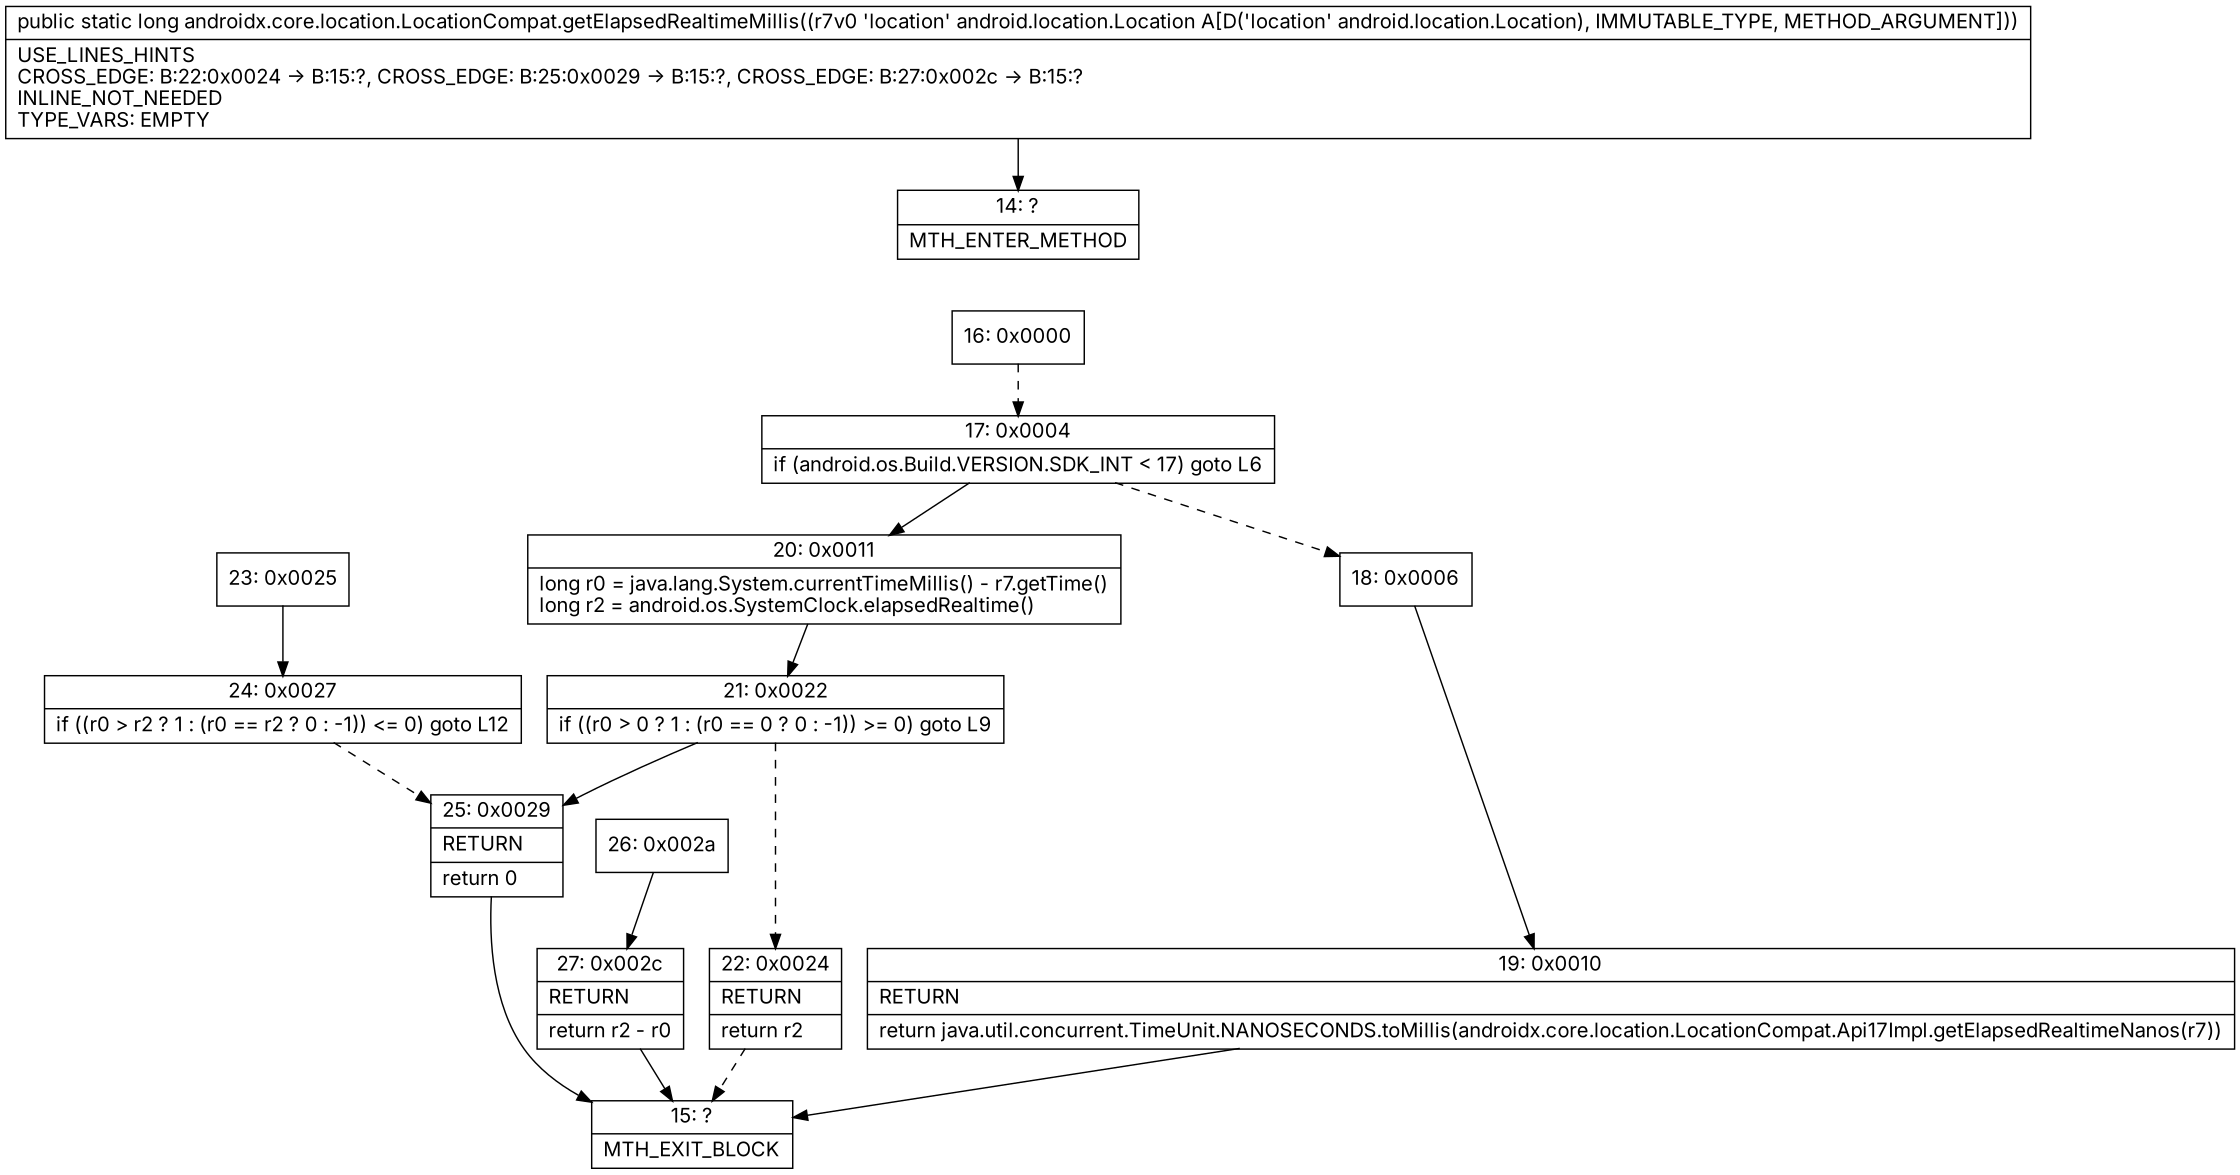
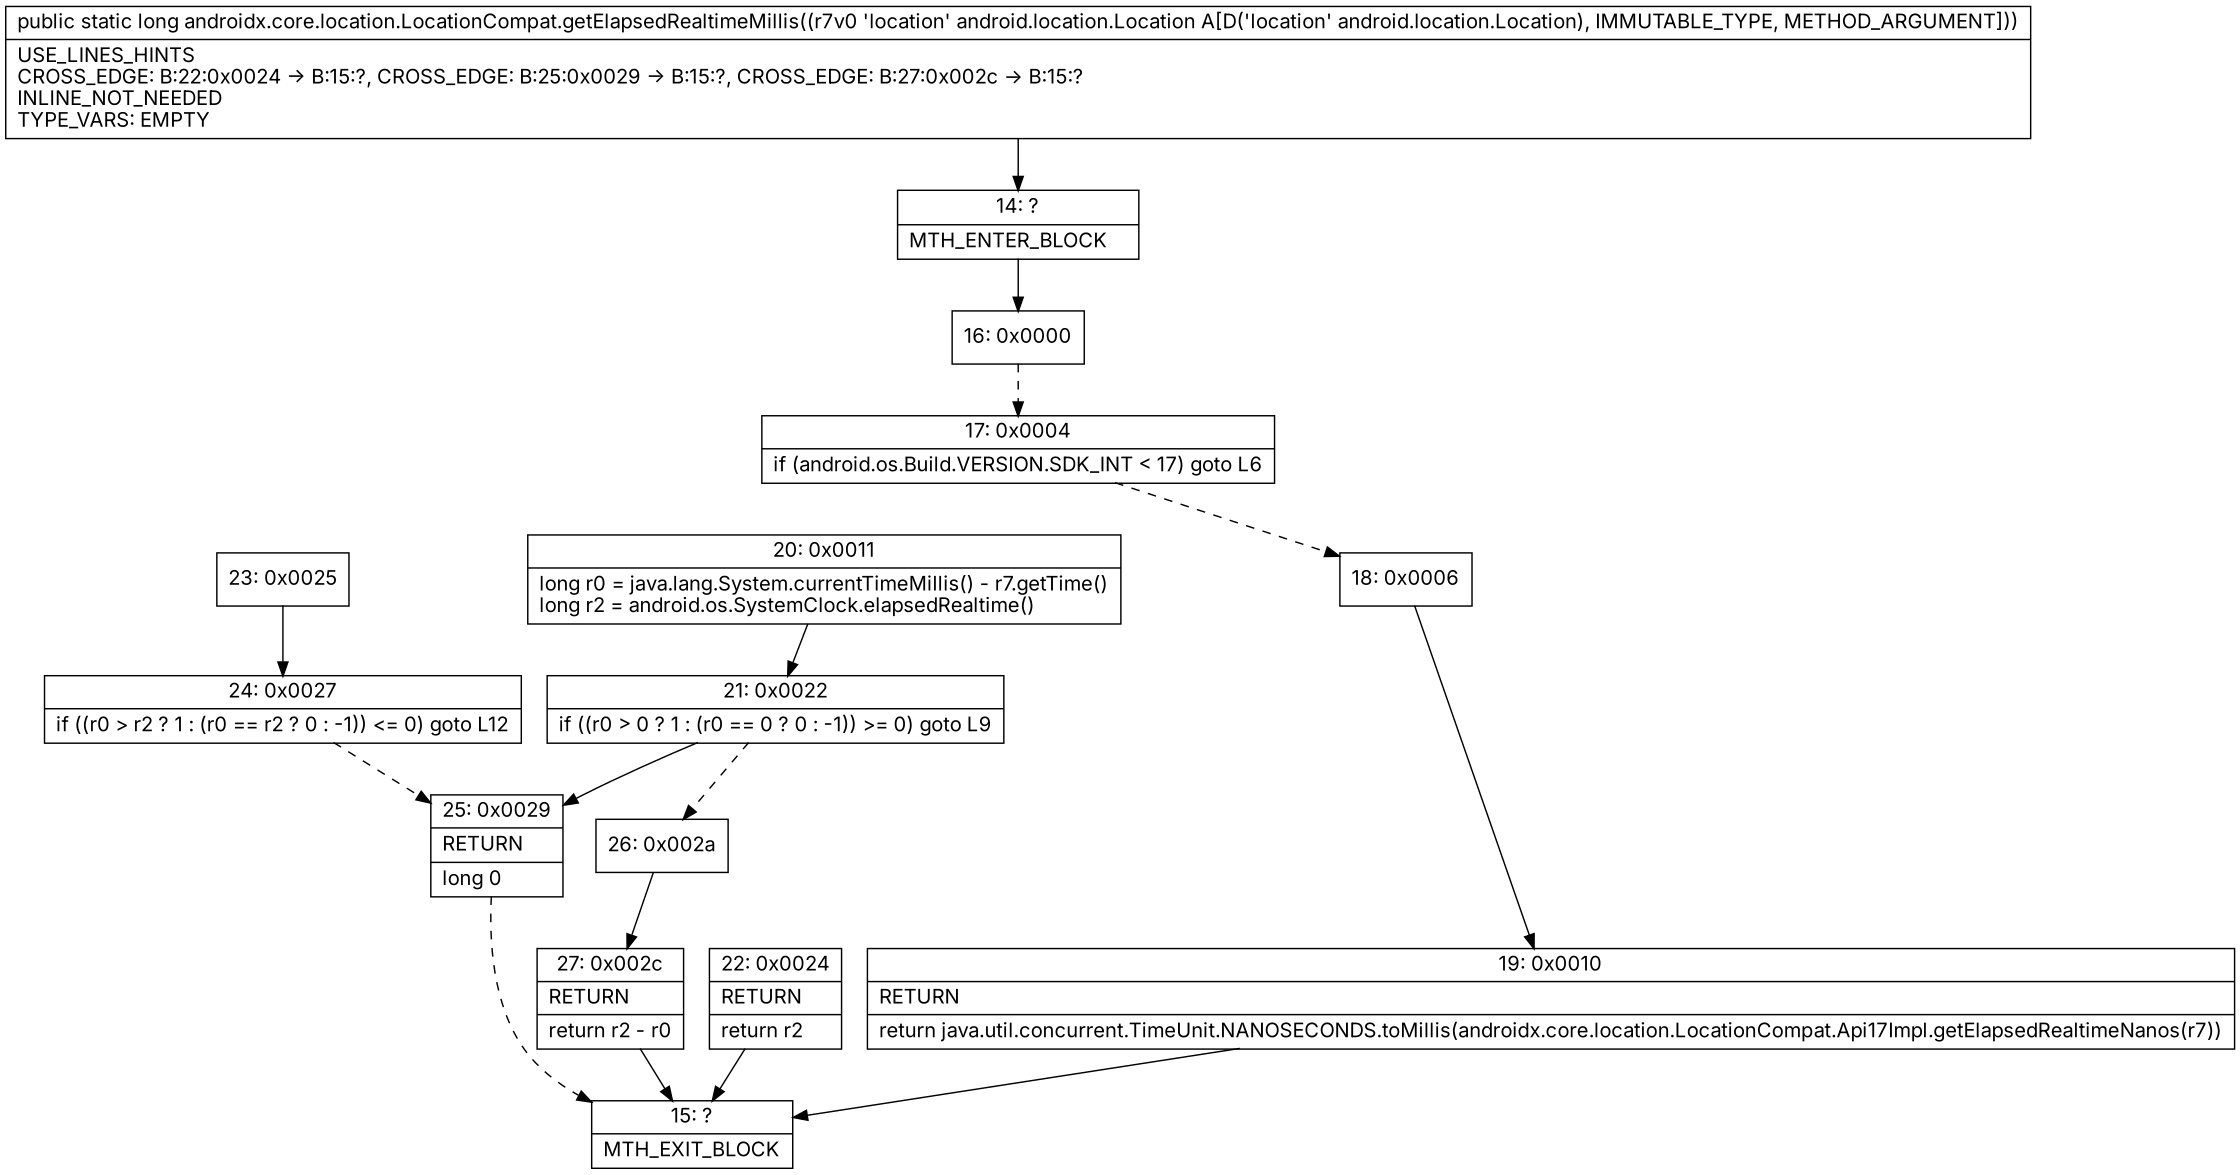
node "14: ?": text "MTH_ENTER_METHOD" -> "MTH_ENTER_BLOCK"
edge "14: ?" -> "16: 0x0000": added
edge "17: 0x0004" -> "20: 0x0011": removed
edge "21: 0x0022" -> "22: 0x0024": now "21: 0x0022" -> "26: 0x002a"
node "25: 0x0029": text "return 0" -> "long 0"
edge "25: 0x0029" -> "15: ?": style solid -> dashed
edge "22: 0x0024" -> "15: ?": style dashed -> solid
